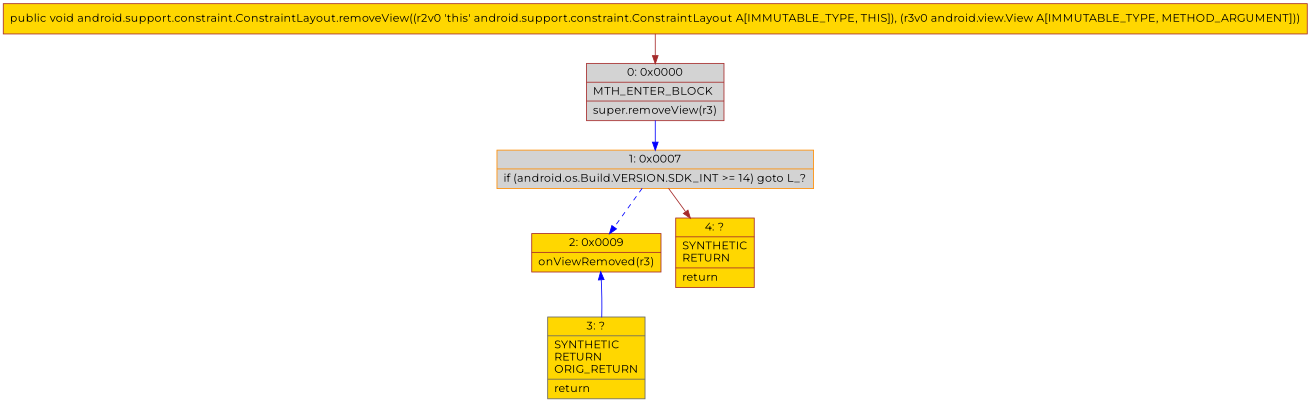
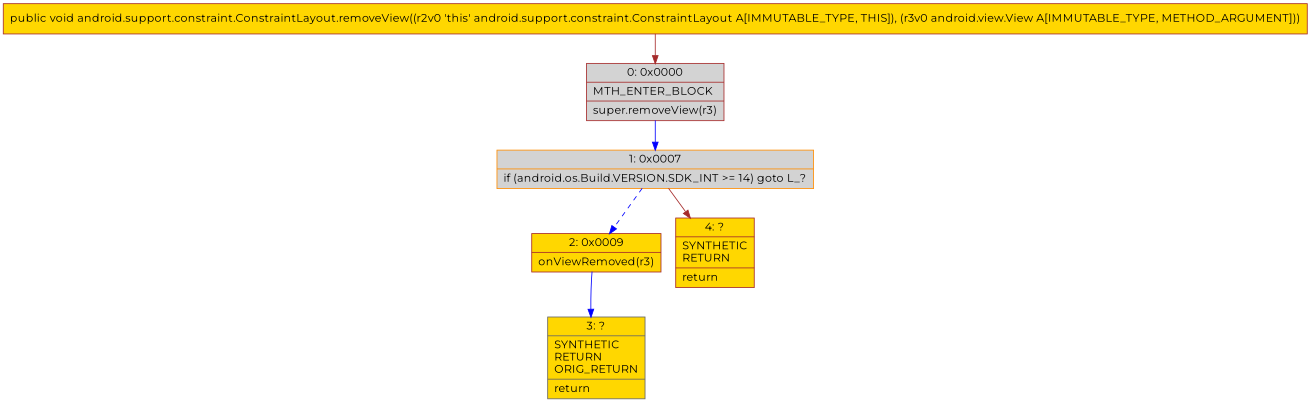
edge "3: ?" -> "2: 0x0009": reversed
